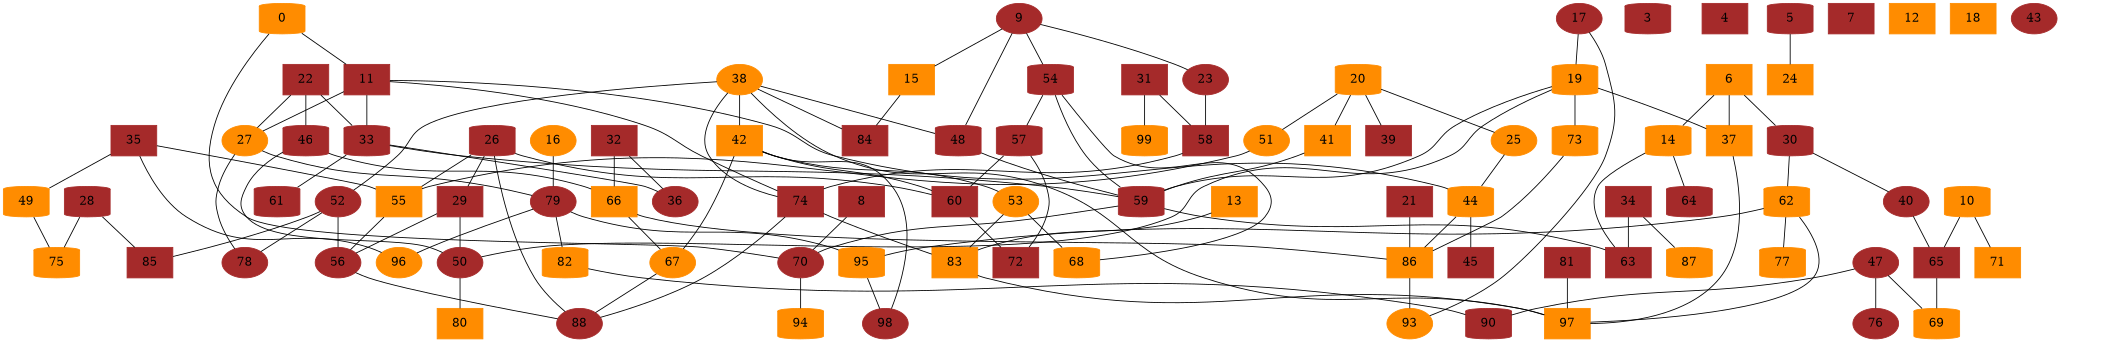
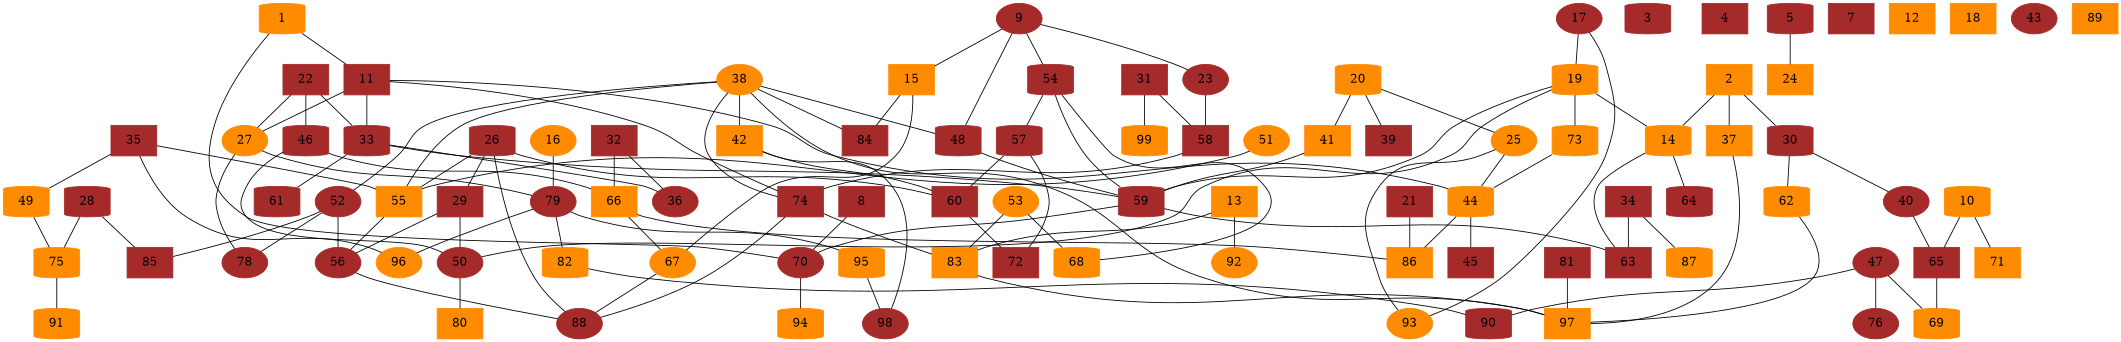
node "0": label "0" -> "1"
node "89": added
node "6": label "6" -> "2"
edge "38" -- "55": added
edge "19" -- "37": now "19" -- "14"
edge "20" -- "51": removed
edge "42" -- "53": removed
edge "42" -- "67": now "15" -- "67"
edge "73" -- "86": now "73" -- "44"
edge "62" -- "95": removed
node "92": added
node "77": removed
edge "86" -- "93": now "25" -- "93"
node "91": added
